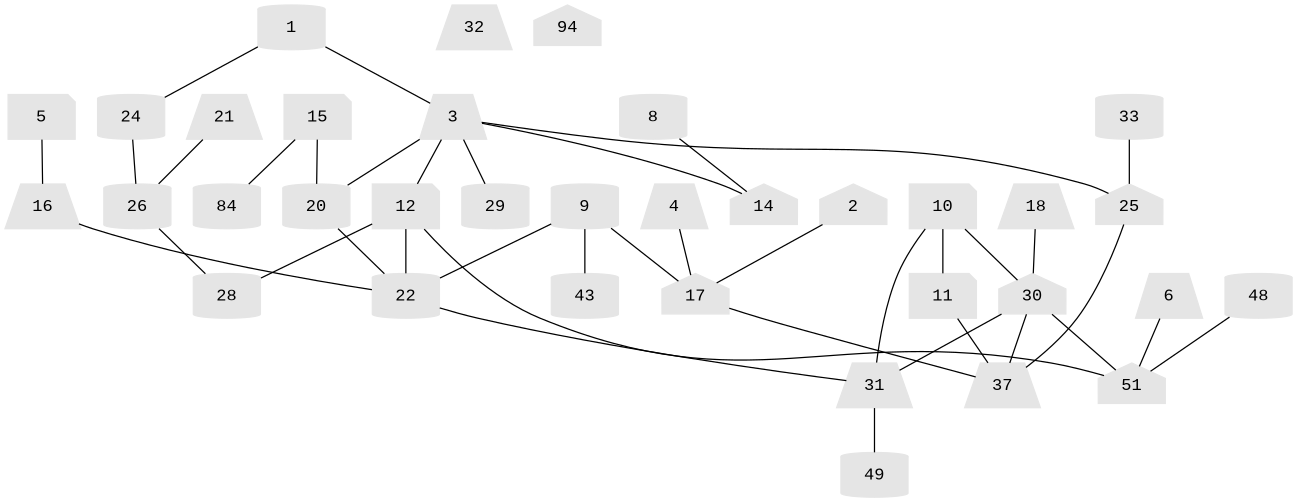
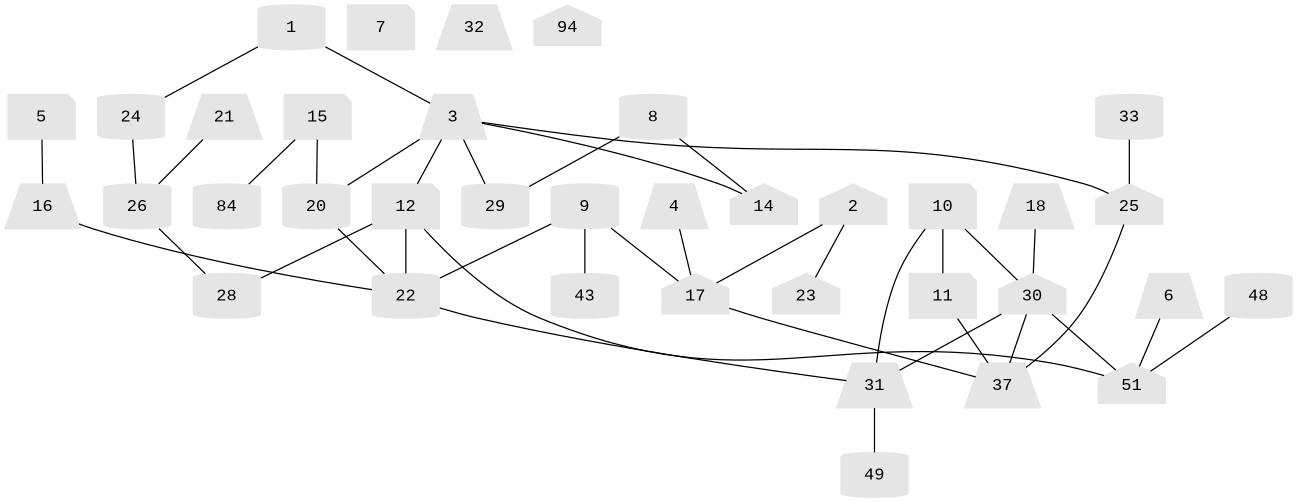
node "7": added
edge "8" -- "29": added
node "23": added
